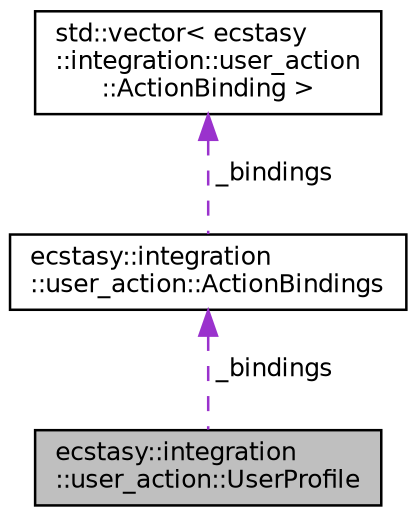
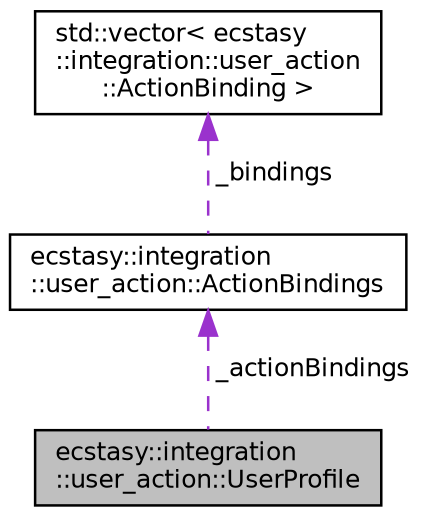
edge "ecstasy::integration ::user_action::UserProfile" -> "ecstasy::integration ::user_action::ActionBindings": label " _bindings" -> " _actionBindings"
